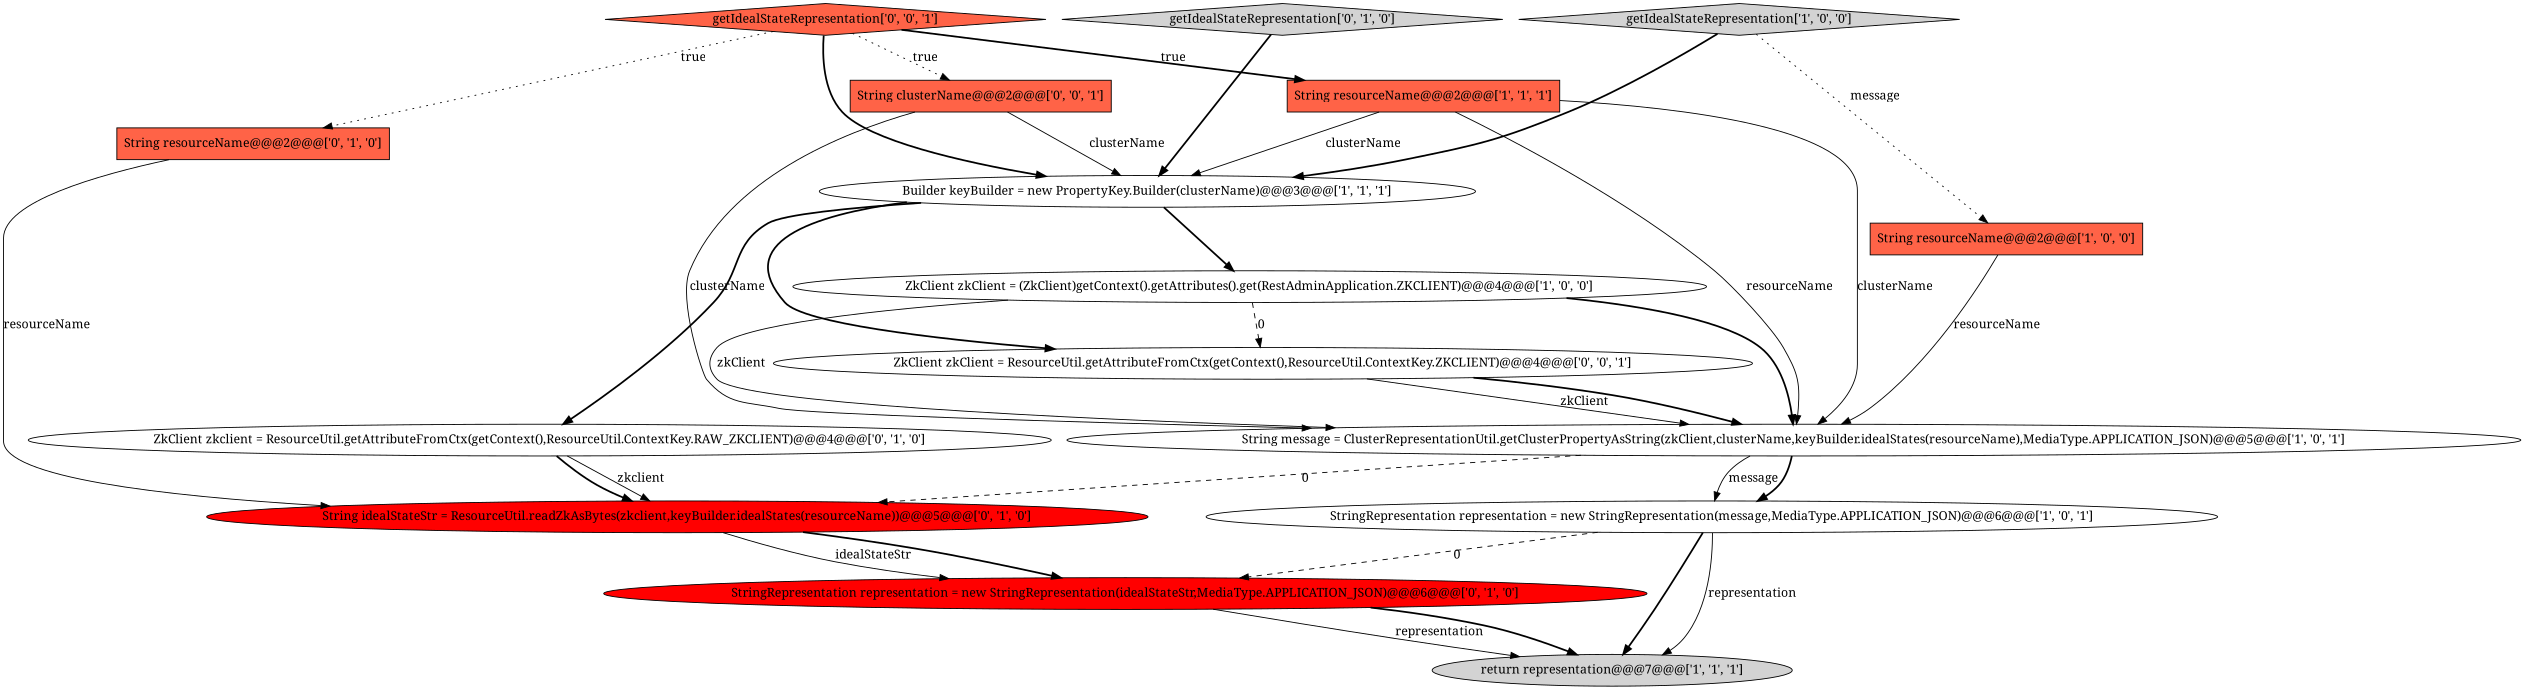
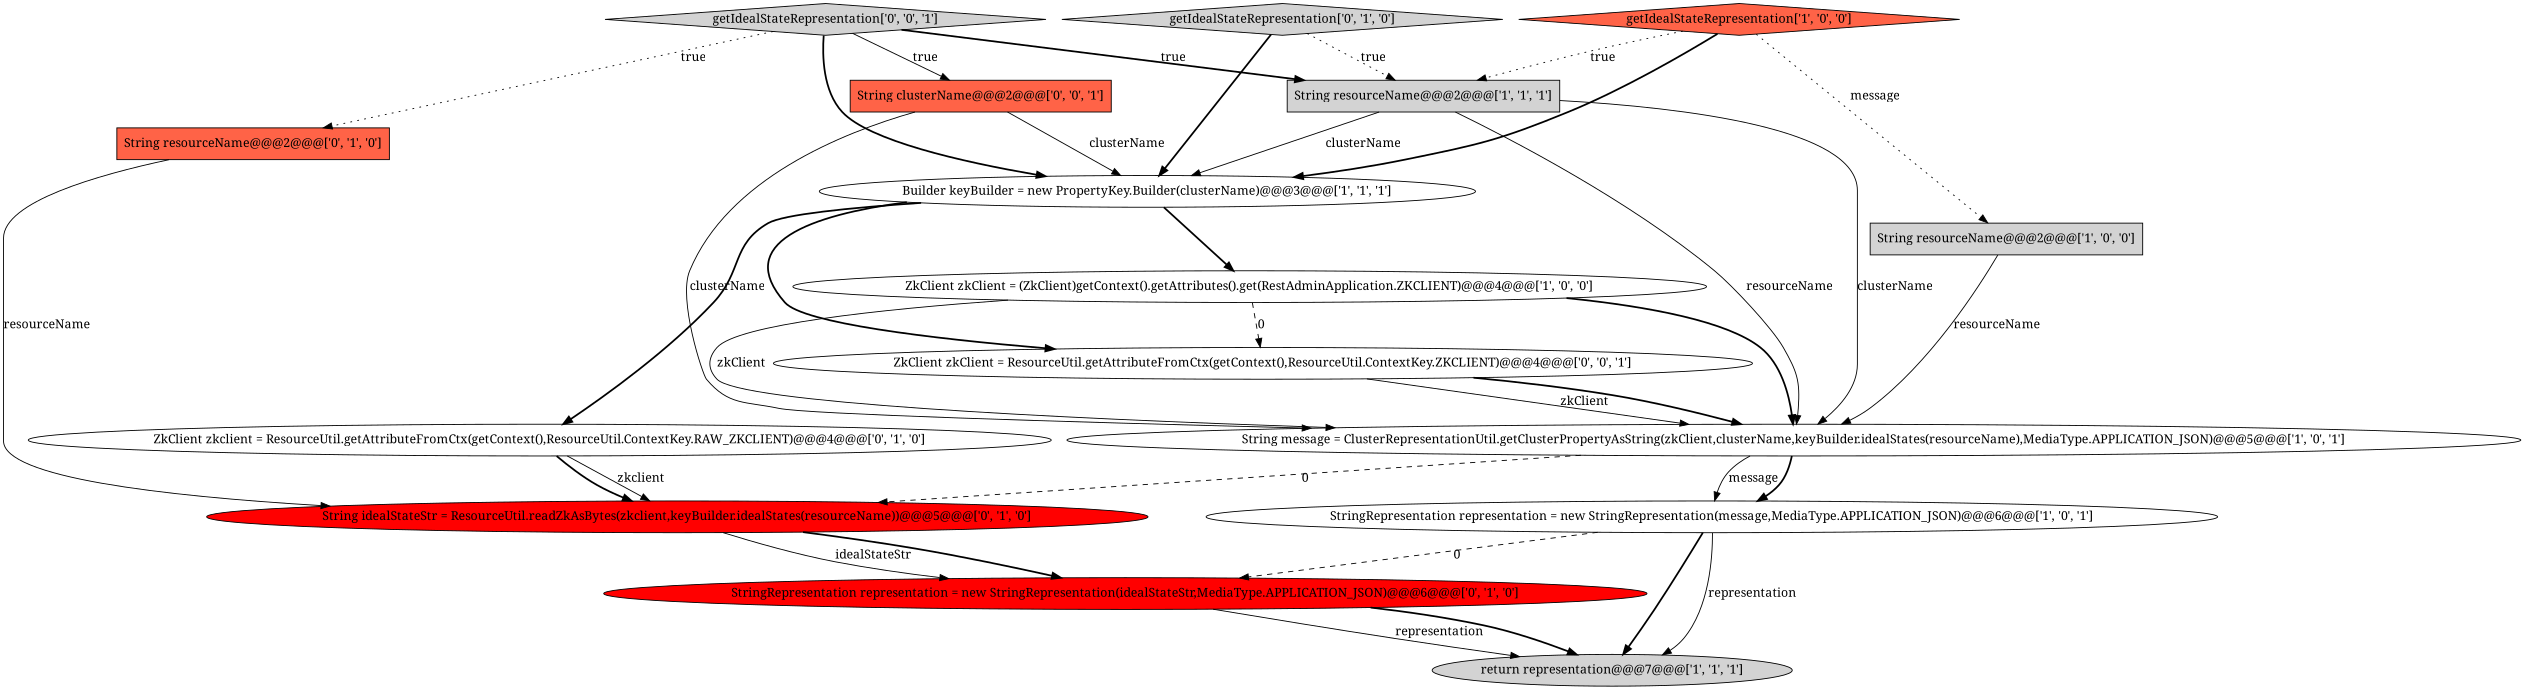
node "getIdealStateRepresentation['0', '0', '1']": fillcolor tomato -> lightgray
node "getIdealStateRepresentation['1', '0', '0']": fillcolor lightgray -> tomato
edge "getIdealStateRepresentation['1', '0', '0']" -> "String resourceName@@@2@@@['1', '1', '1']": added, label "true"
edge "getIdealStateRepresentation['0', '0', '1']" -> "String clusterName@@@2@@@['0', '0', '1']": style dotted -> solid
edge "getIdealStateRepresentation['0', '1', '0']" -> "String resourceName@@@2@@@['1', '1', '1']": added, label "true"
node "String resourceName@@@2@@@['1', '1', '1']": fillcolor tomato -> lightgray
node "String resourceName@@@2@@@['1', '0', '0']": fillcolor tomato -> lightgray
